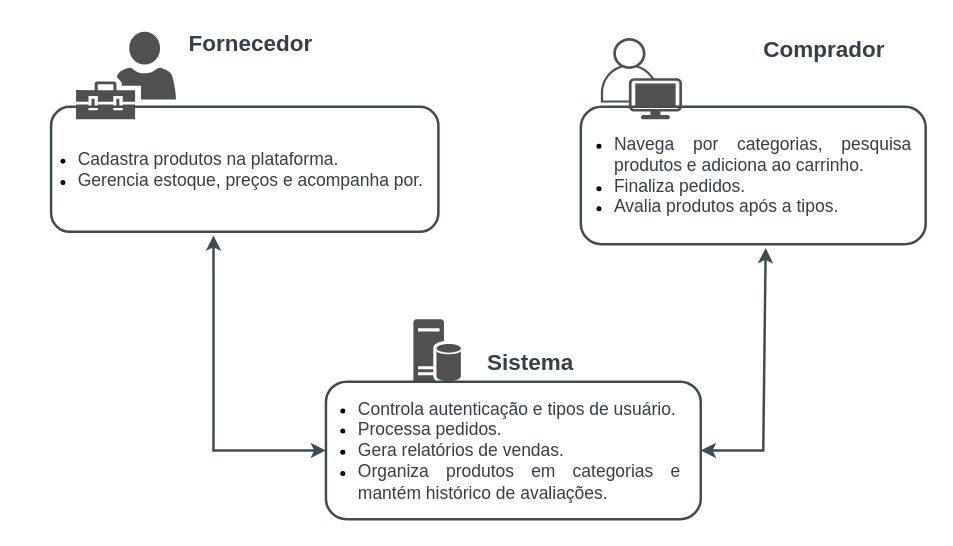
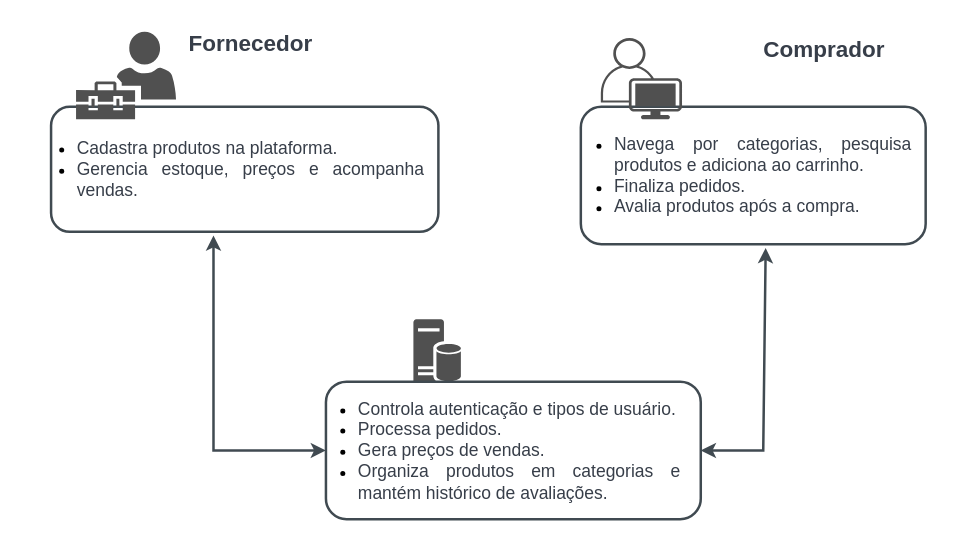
node "Cadastra produtos na plataforma. Gerencia estoque, preços e acompanha por.": label "Cadastra produtos na plataforma. Gerencia estoque, preços e acompanha por." -> "Cadastra produtos na plataforma. Gerencia estoque, preços e acompanha vendas."
node "Navega por categorias, pesquisa produtos e adiciona ao carrinho. Finaliza pedidos. Avalia produtos após a tipos.": label "Navega por categorias, pesquisa produtos e adiciona ao carrinho. Finaliza pedidos. Avalia produtos após a tipos." -> "Navega por categorias, pesquisa produtos e adiciona ao carrinho. Finaliza pedidos. Avalia produtos após a compra."
node "Sistema": removed
node "Controla autenticação e tipos de usuário. Processa pedidos. Gera relatórios de vendas. Organiza produtos em categorias e mantém histórico de avaliações.": label "Controla autenticação e tipos de usuário. Processa pedidos. Gera relatórios de vendas. Organiza produtos em categorias e mantém histórico de avaliações." -> "Controla autenticação e tipos de usuário. Processa pedidos. Gera preços de vendas. Organiza produtos em categorias e mantém histórico de avaliações."
